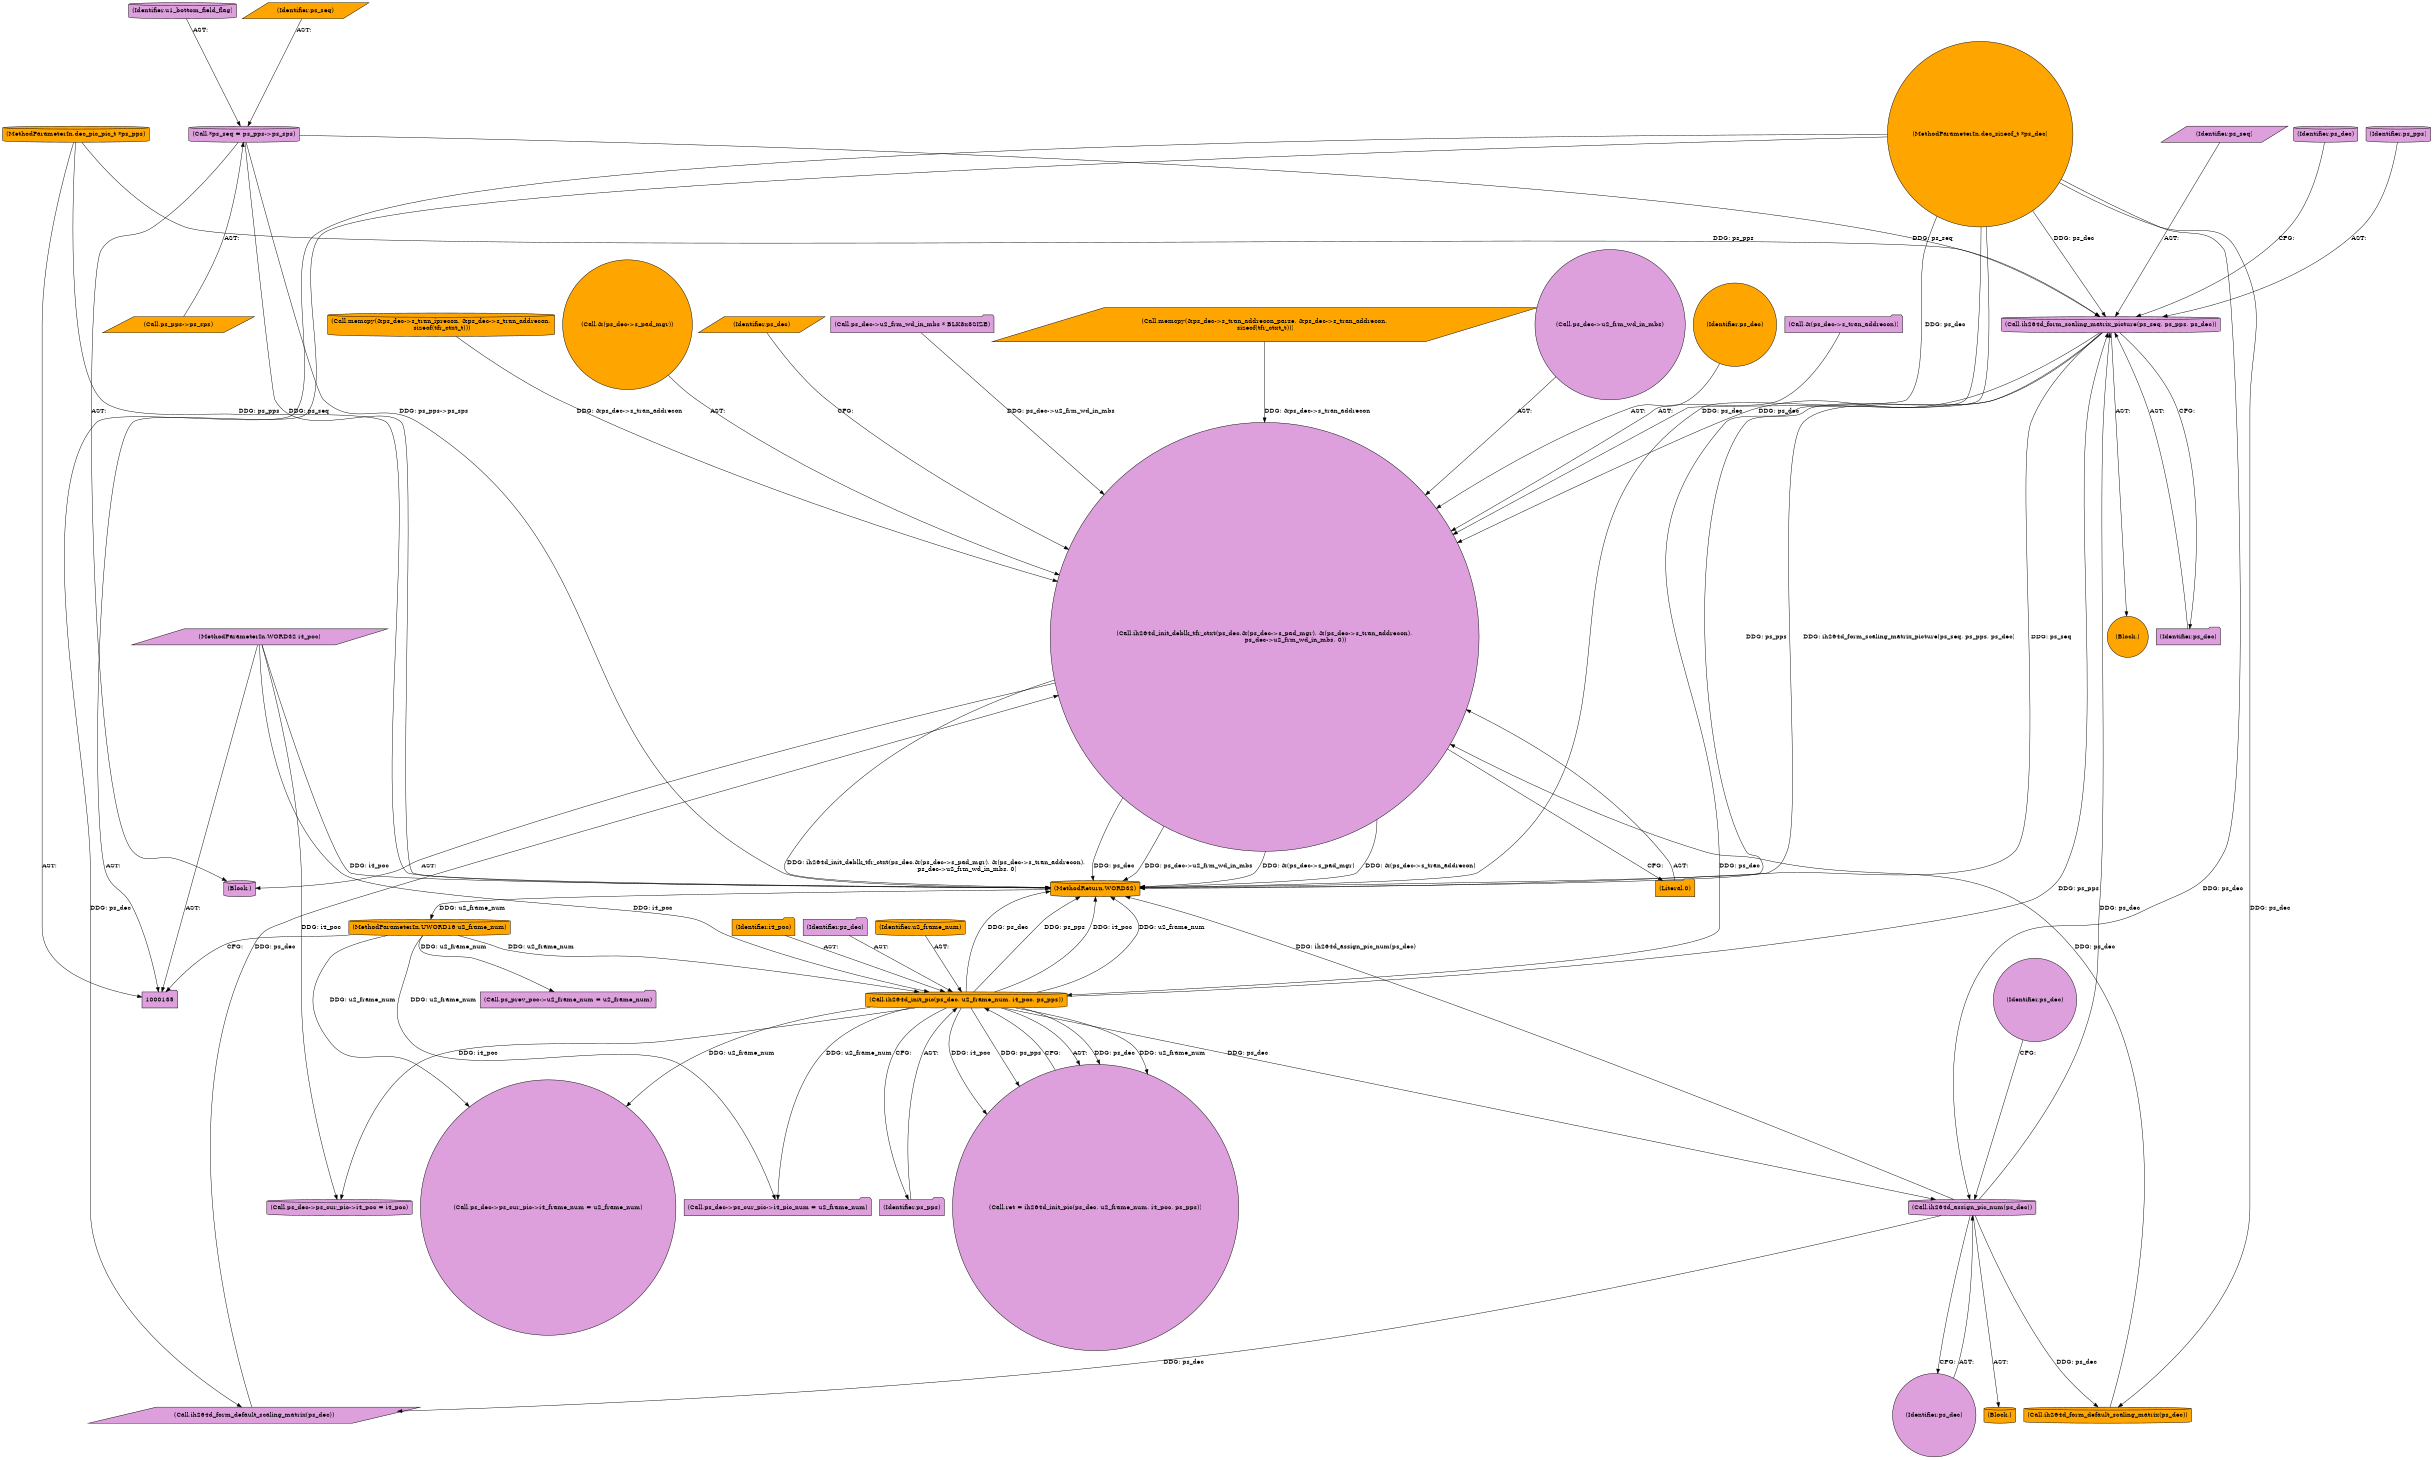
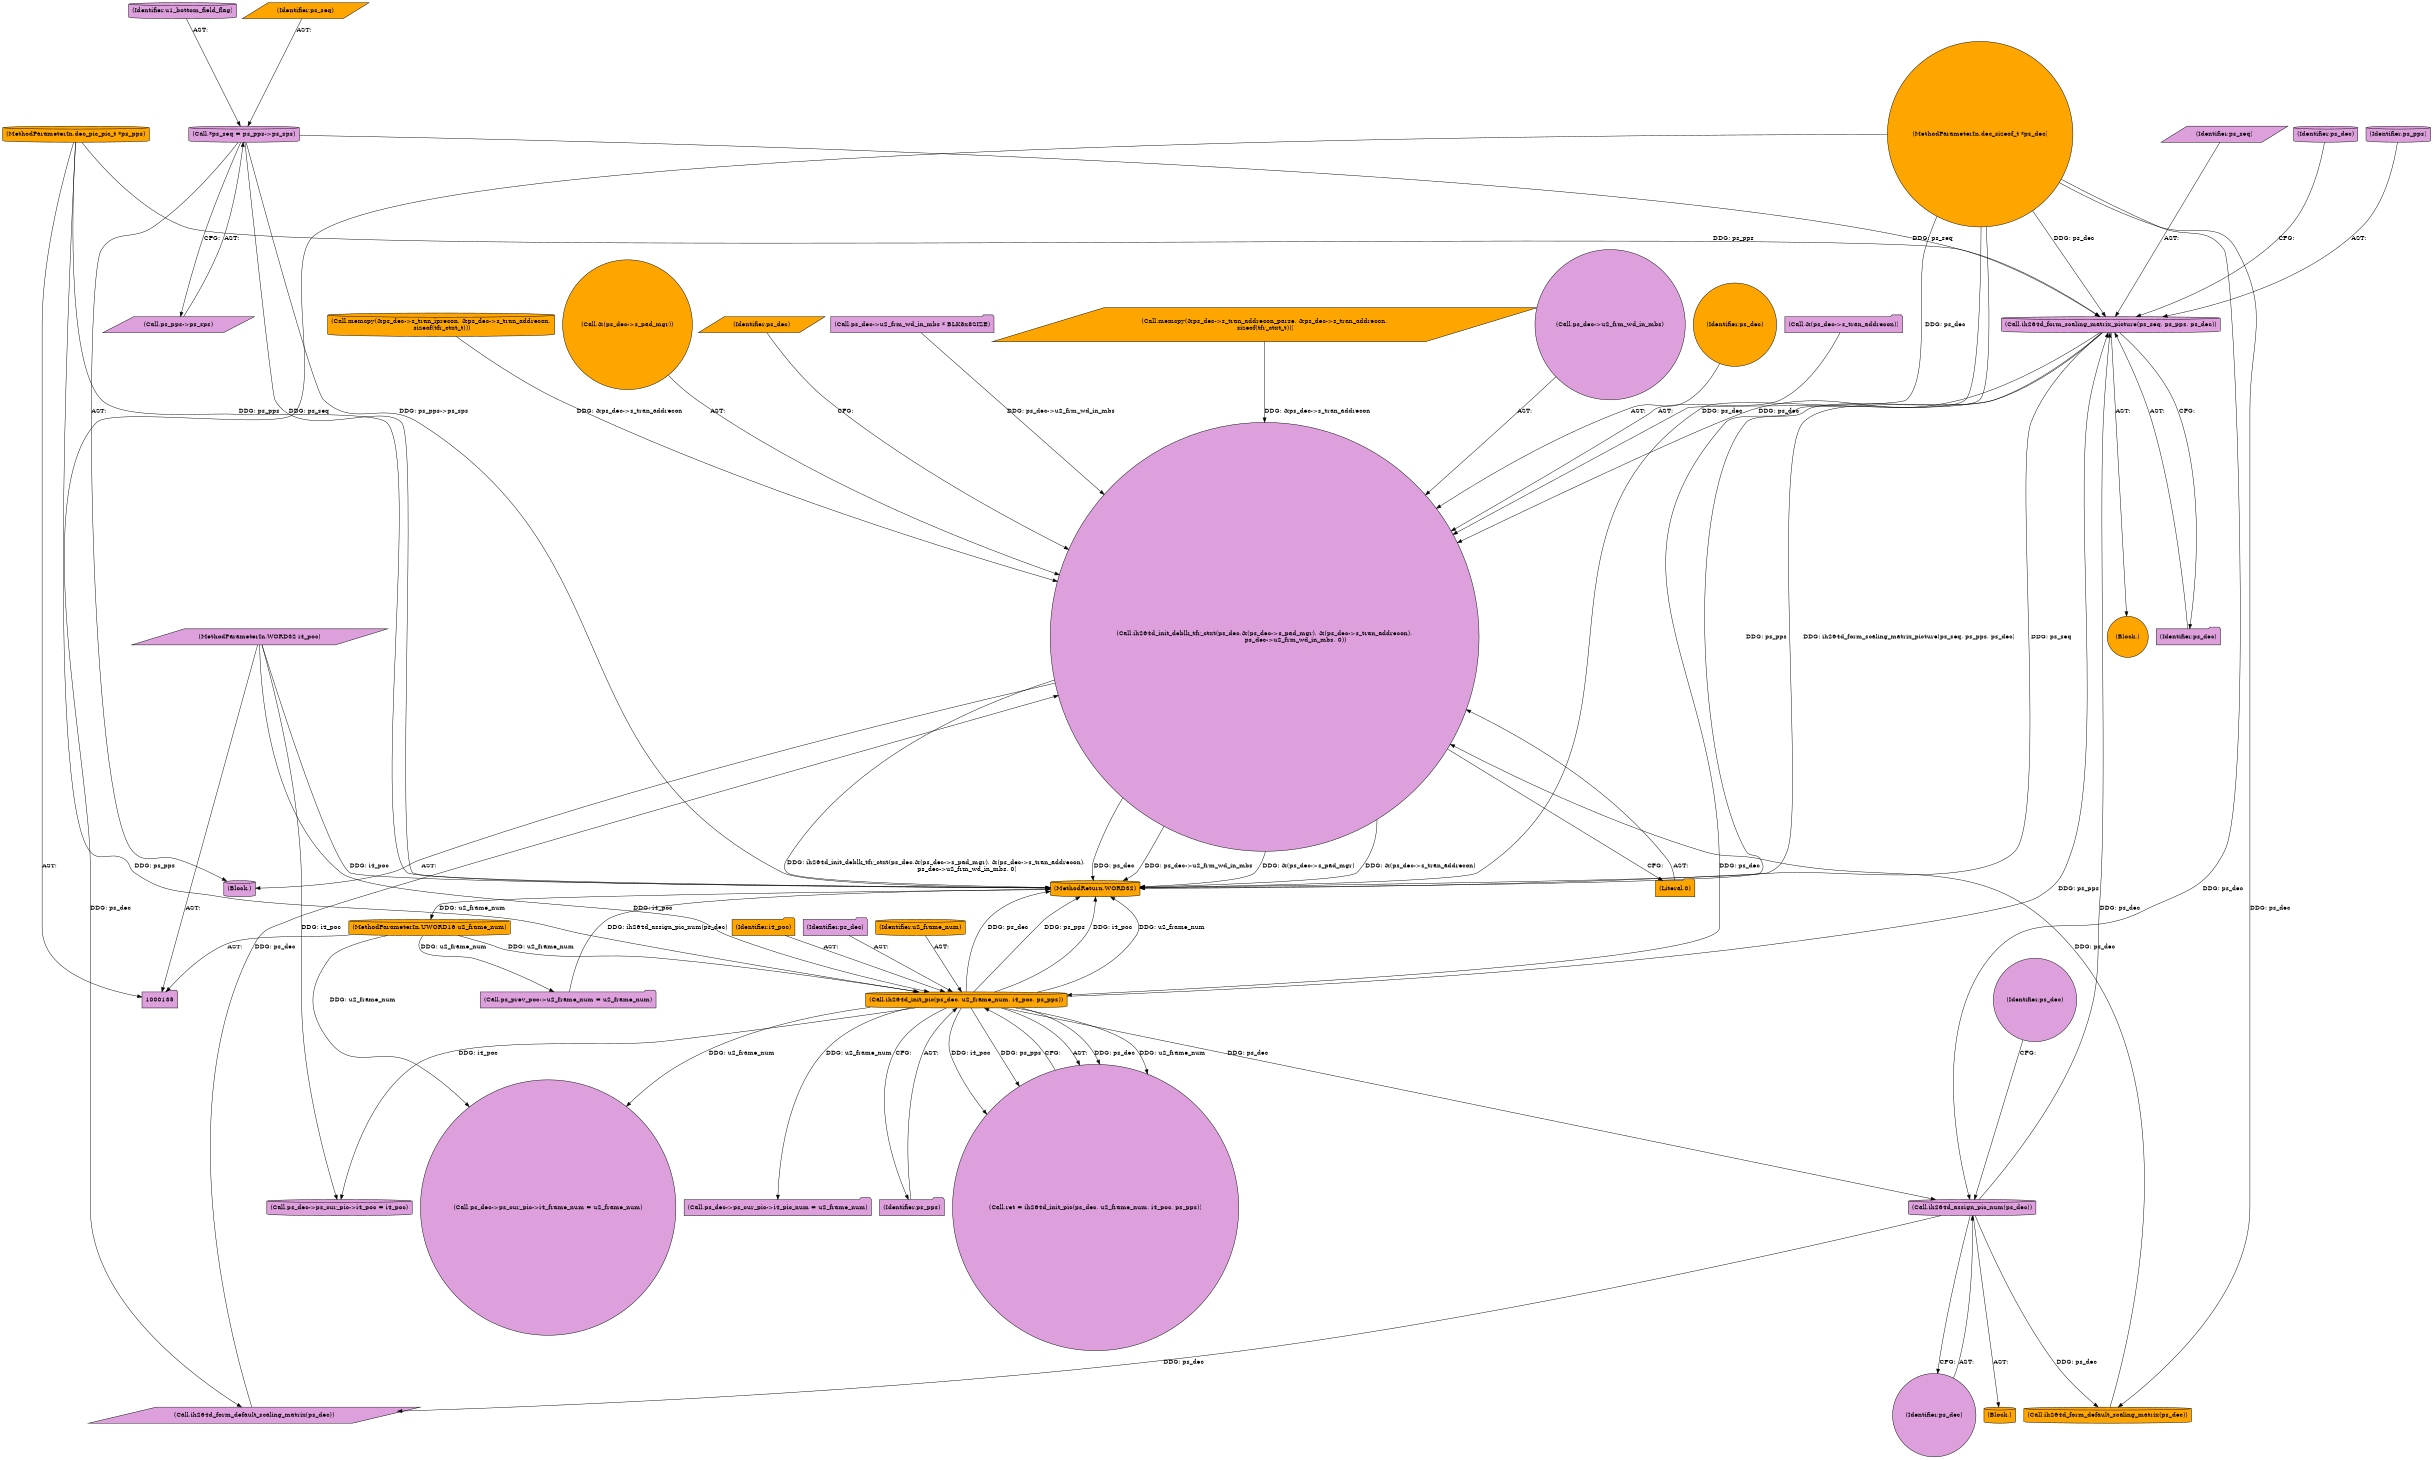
edge "(MethodParameterIn,dec_sizeof_t *ps_dec)" -> "1000135": removed, label "AST:"
edge "(Call,*ps_seq = ps_pps->ps_sps)" -> "(Call,ps_pps->ps_sps)": added, label "CFG:"
node "(Call,ps_pps->ps_sps)": fillcolor orange -> plum
edge "(MethodParameterIn,dec_pic_pic_t *ps_pps)" -> "(Call,ih264d_init_pic(ps_dec, u2_frame_num, i4_poc, ps_pps))": added, label "DDG: ps_pps"
edge "(MethodParameterIn,UWORD16 u2_frame_num)" -> "1000135": label "CFG: " -> "AST: "
edge "(Call,ih264d_assign_pic_num(ps_dec))" -> "(MethodReturn,WORD32)": now "(Call,ps_prev_poc->u2_frame_num = u2_frame_num)" -> "(MethodReturn,WORD32)"
edge "(MethodParameterIn,UWORD16 u2_frame_num)" -> "(Call,ps_dec->ps_cur_pic->i4_pic_num = u2_frame_num)": removed, label "DDG: u2_frame_num"
